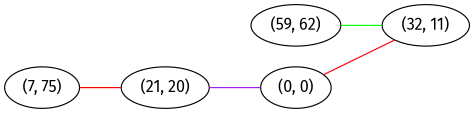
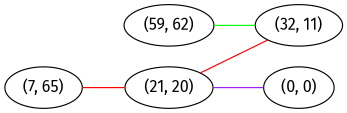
edge "(32, 11)" -- "(0, 0)": now "(32, 11)" -- "(21, 20)"
node "(7, 75)": label "(7, 75)" -> "(7, 65)"
